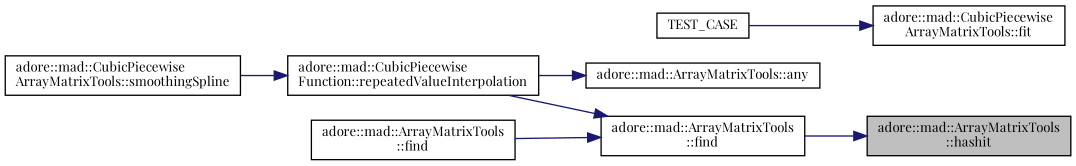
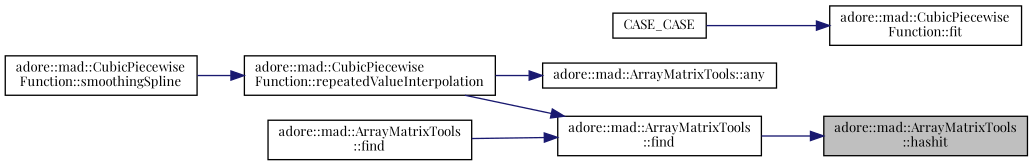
node "TEST_CASE": label "TEST_CASE" -> "CASE_CASE"
node "adore::mad::CubicPiecewise ArrayMatrixTools::fit": label "adore::mad::CubicPiecewise ArrayMatrixTools::fit" -> "adore::mad::CubicPiecewise Function::fit"
node "adore::mad::CubicPiecewise ArrayMatrixTools::smoothingSpline": label "adore::mad::CubicPiecewise ArrayMatrixTools::smoothingSpline" -> "adore::mad::CubicPiecewise Function::smoothingSpline"
